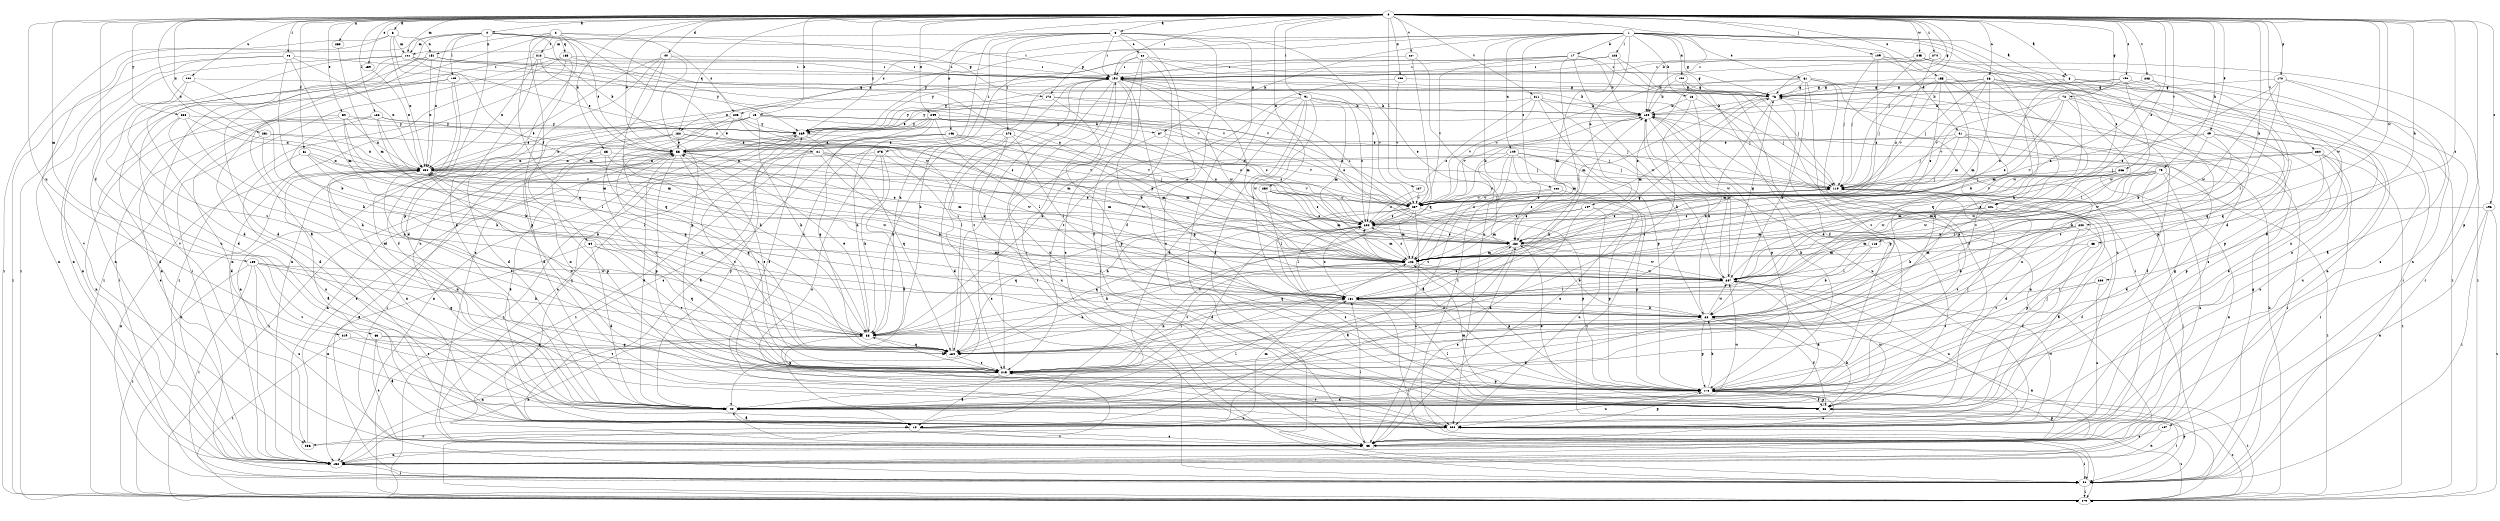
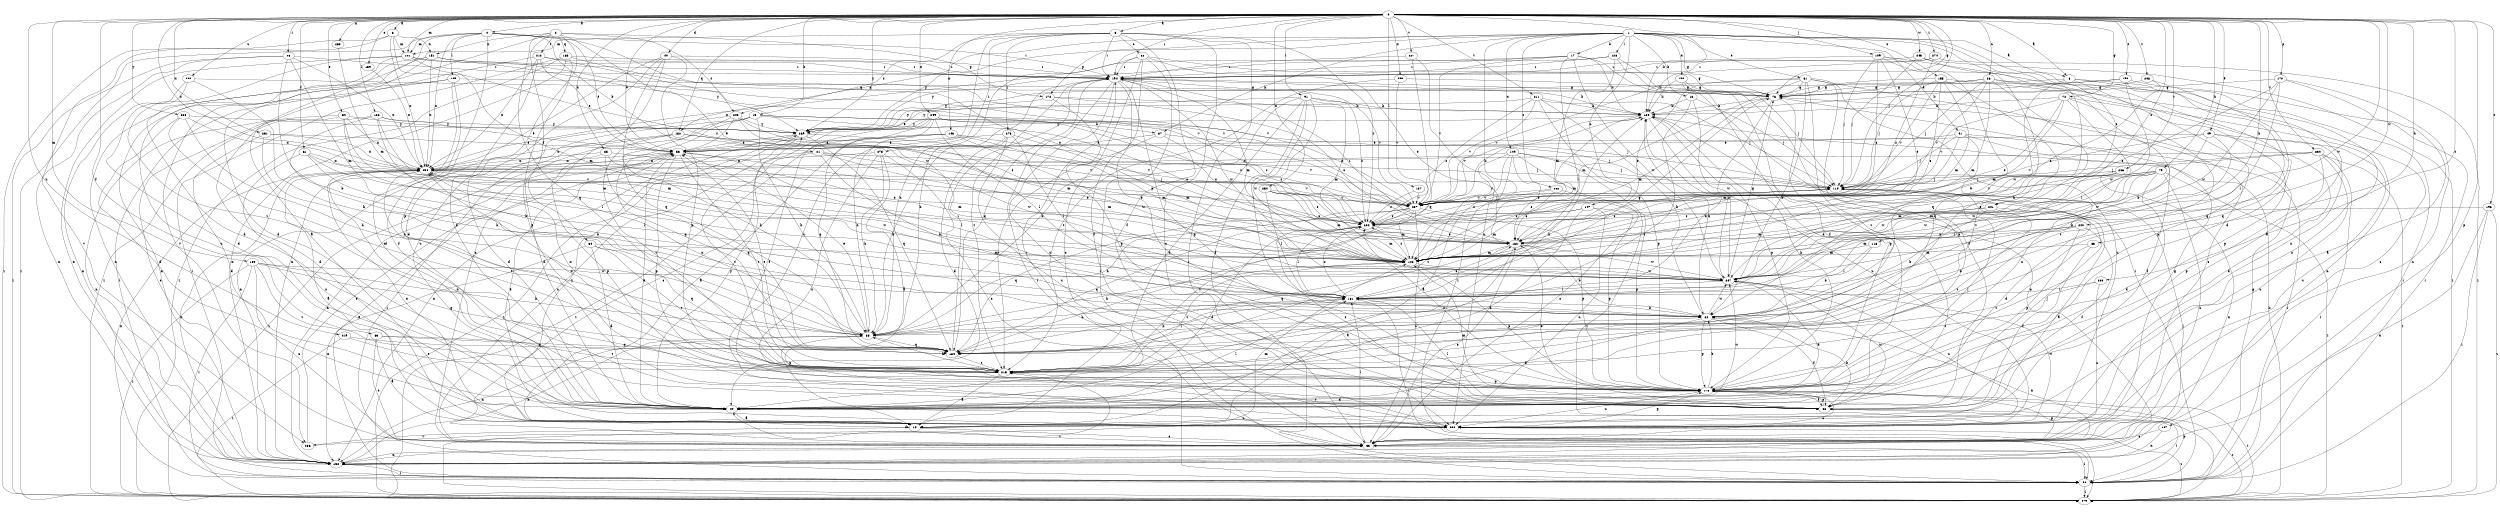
edge "182" -> "55": now "87" -> "55"
edge "198" -> "162": now "109" -> "162"
